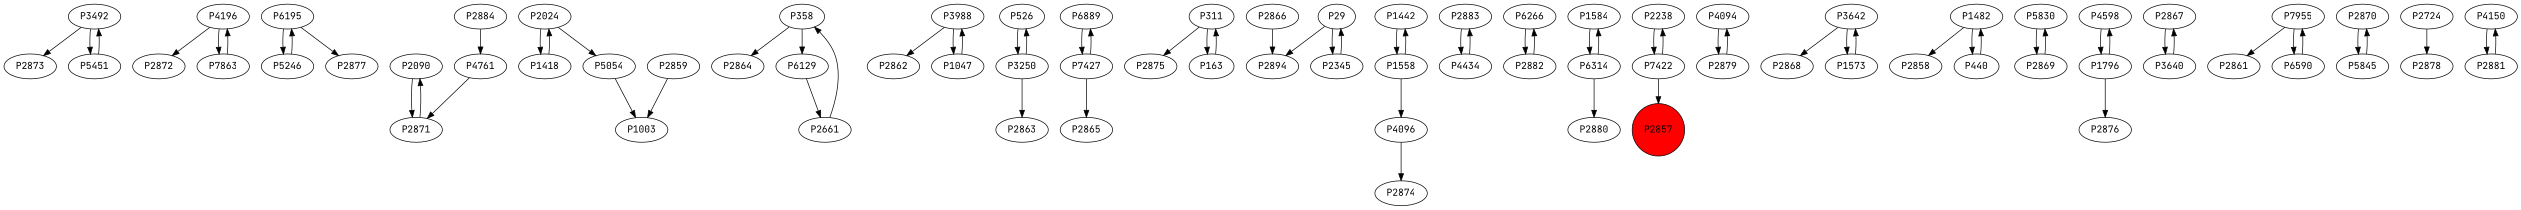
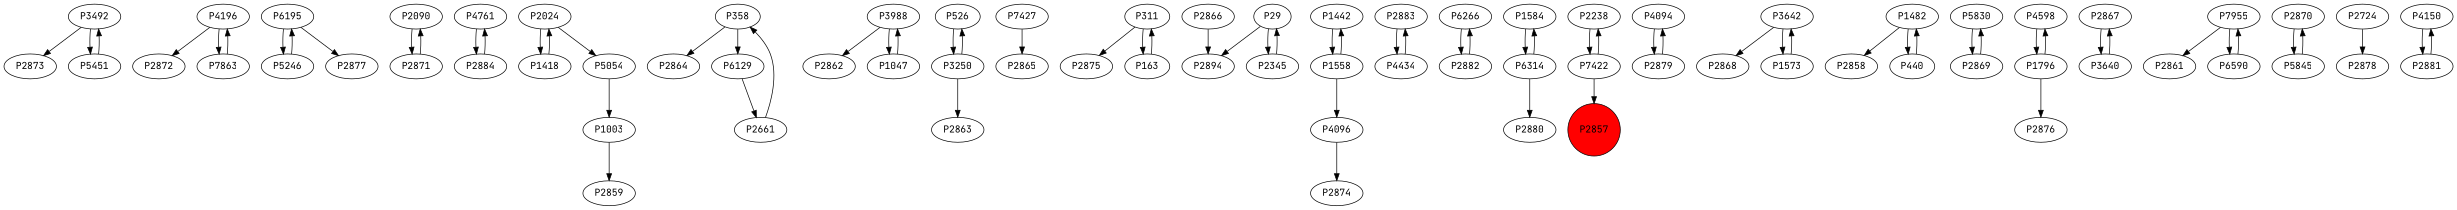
node "P6889": removed
edge "P2859" -> "P1003": reversed
edge "P4761" -> "P2871": now "P4761" -> "P2884"
